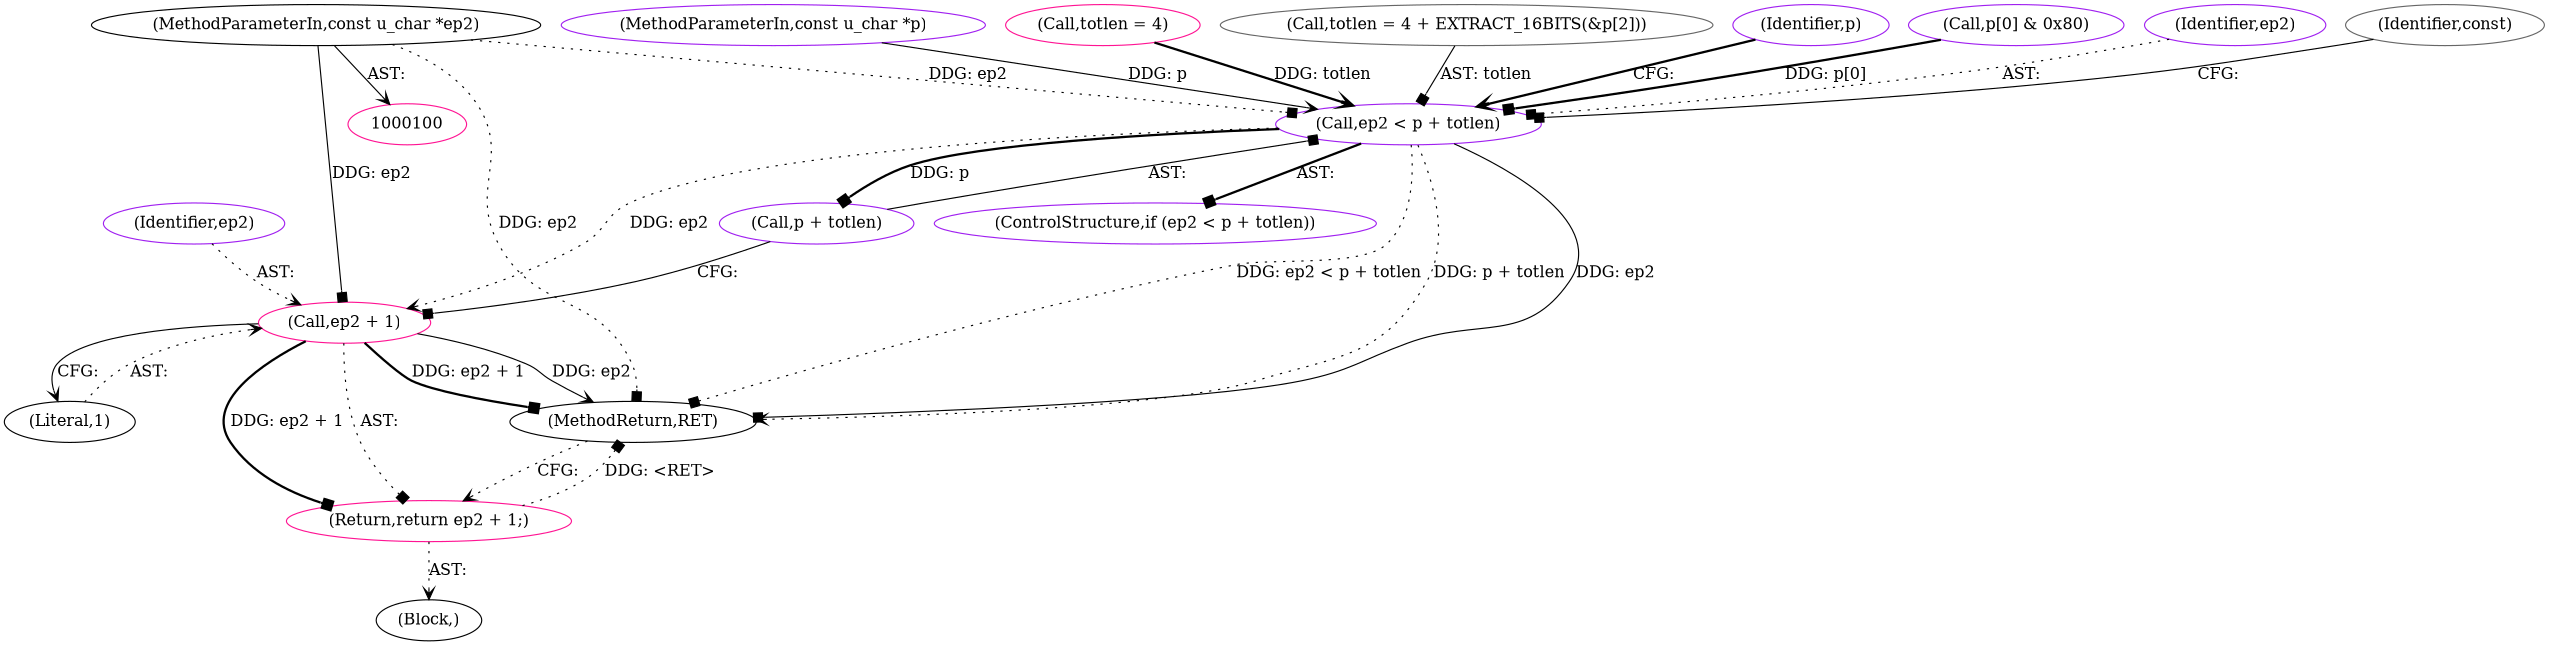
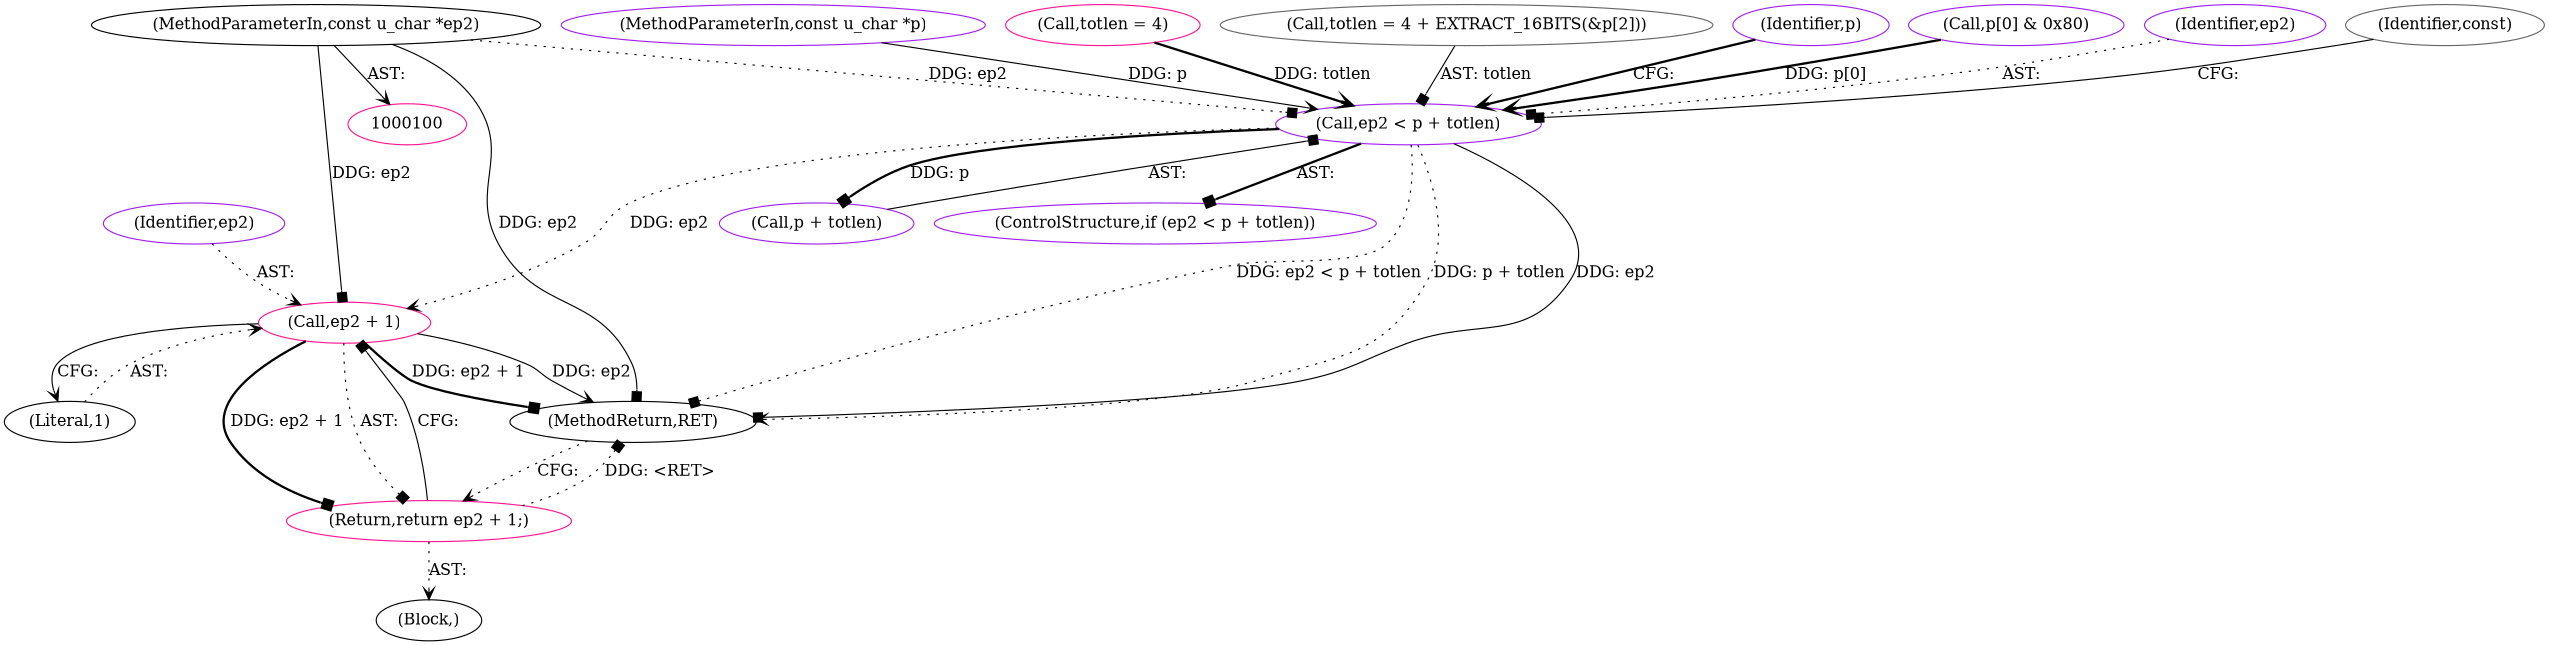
edge "(Call,p[0] & 0x80)" -> "(Call,ep2 < p + totlen)": arrowhead box -> vee
edge "(MethodParameterIn,const u_char *ep2)" -> "(MethodReturn,RET)": style dotted -> solid
edge "(Call,p + totlen)" -> "(Call,ep2 + 1)": now "(Return,return ep2 + 1;)" -> "(Call,ep2 + 1)"
